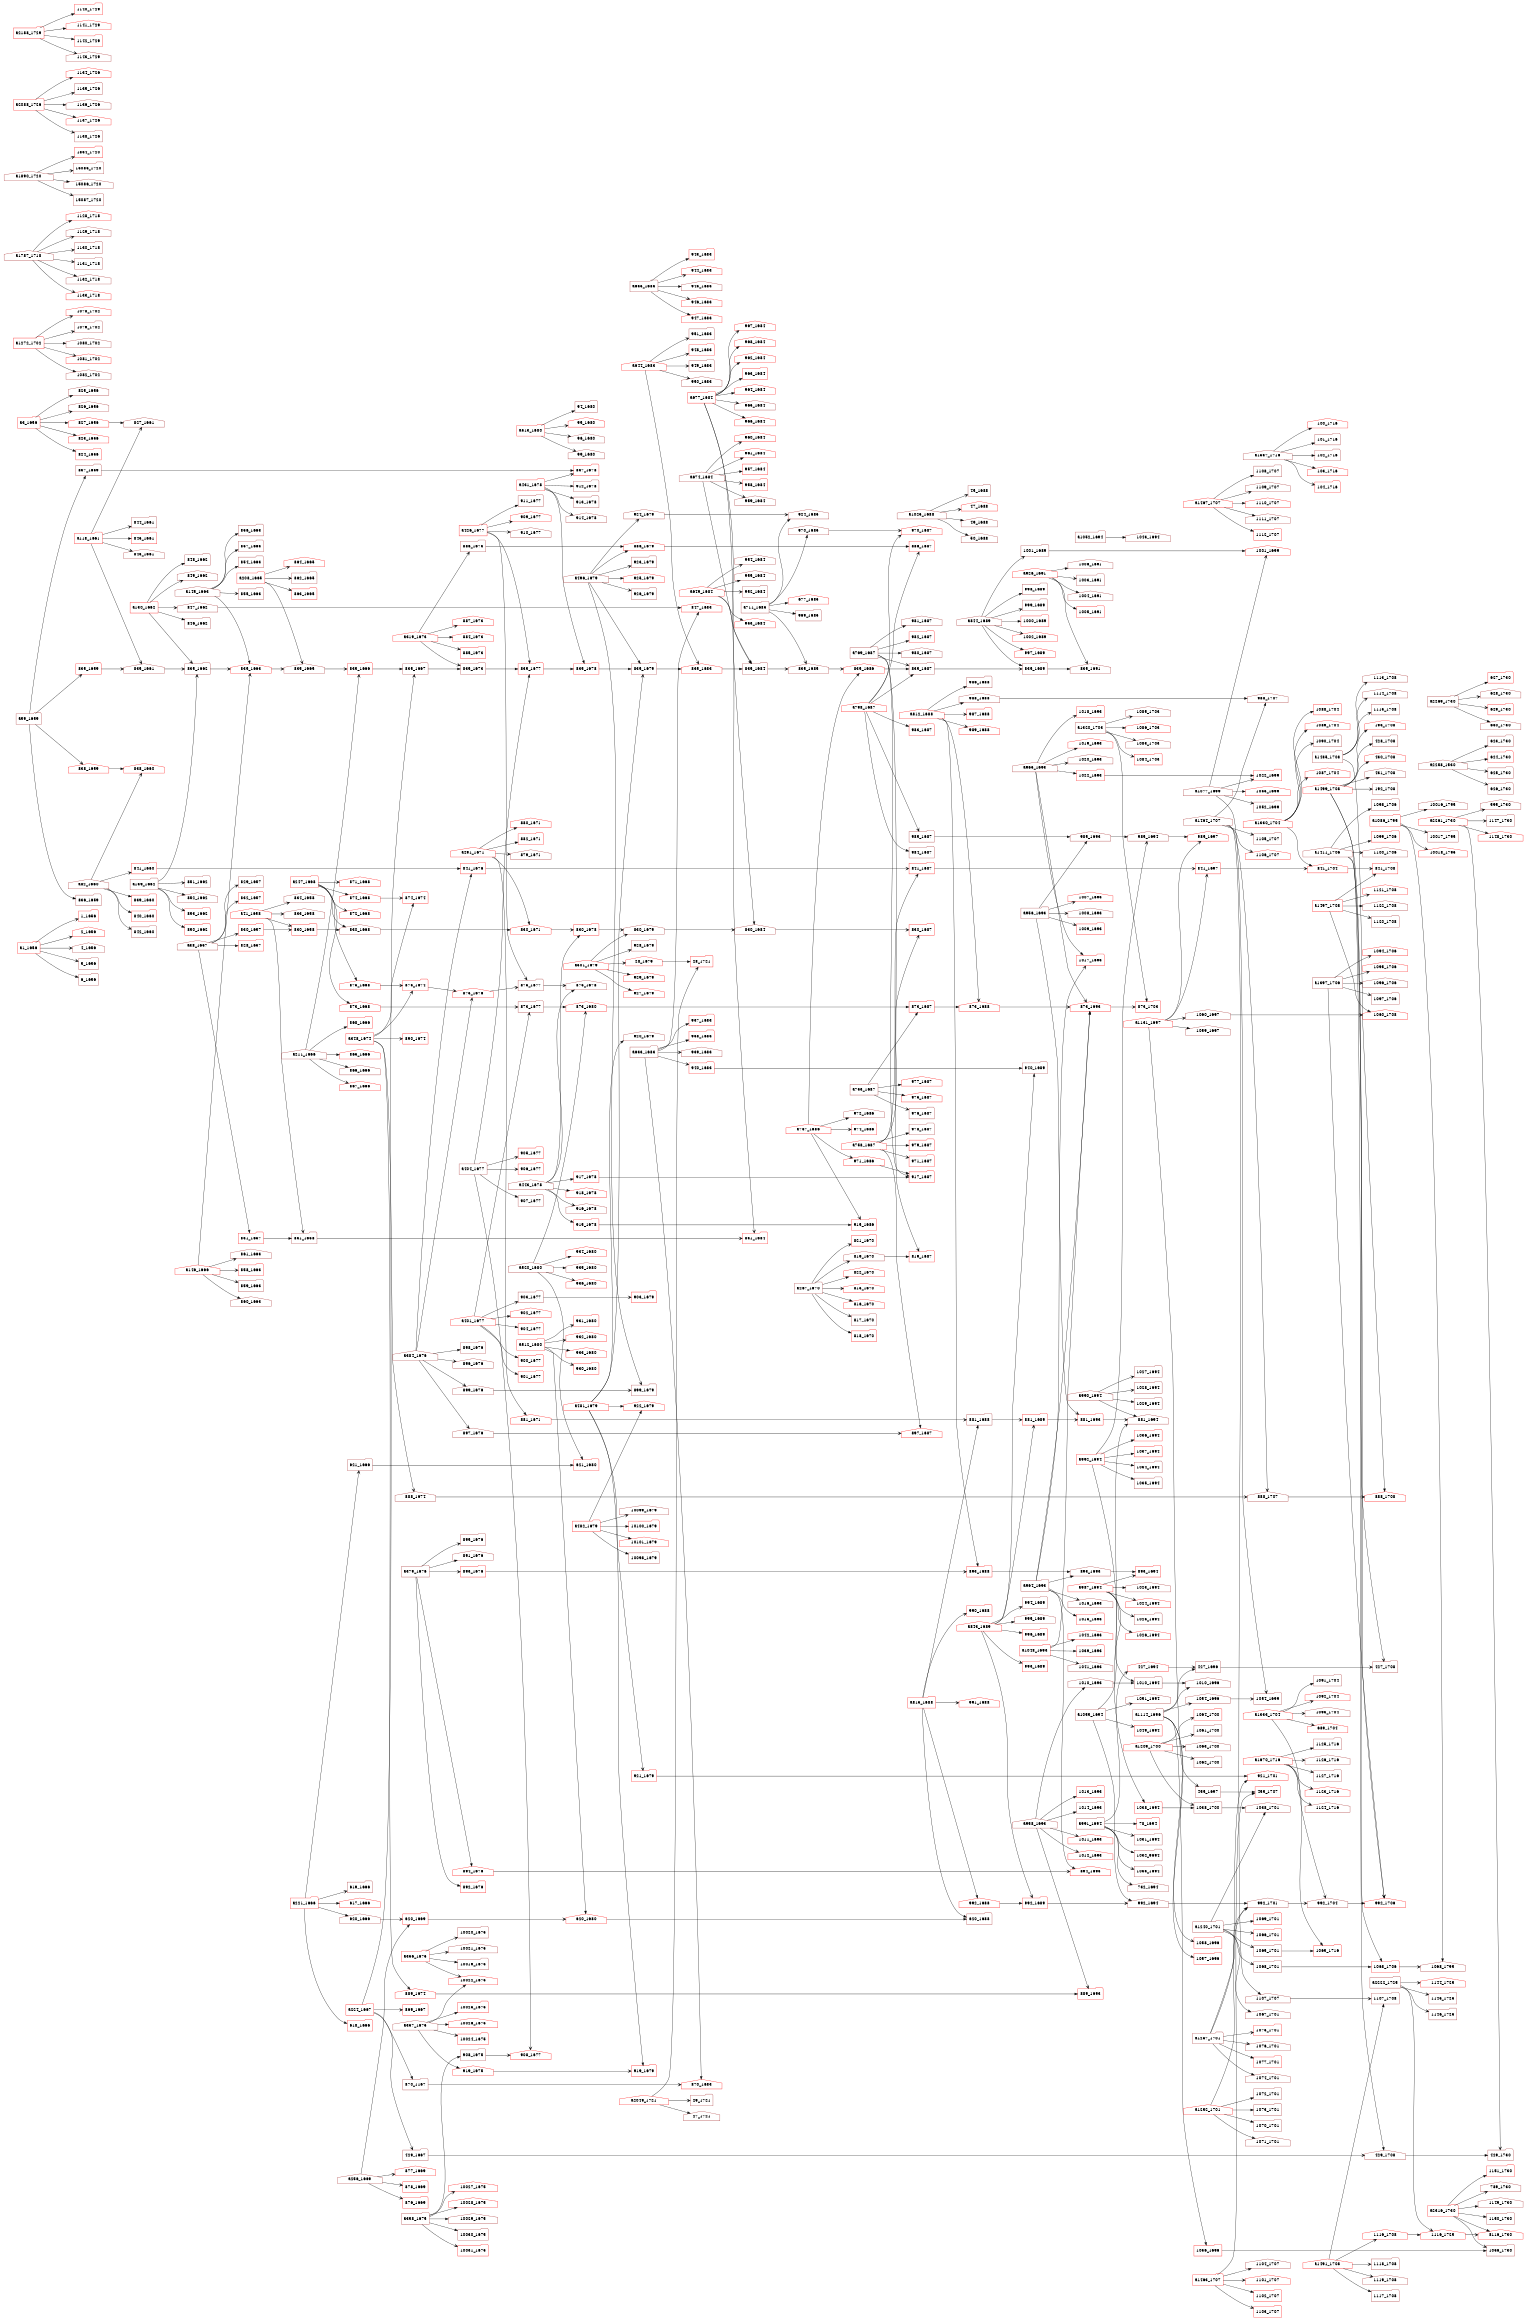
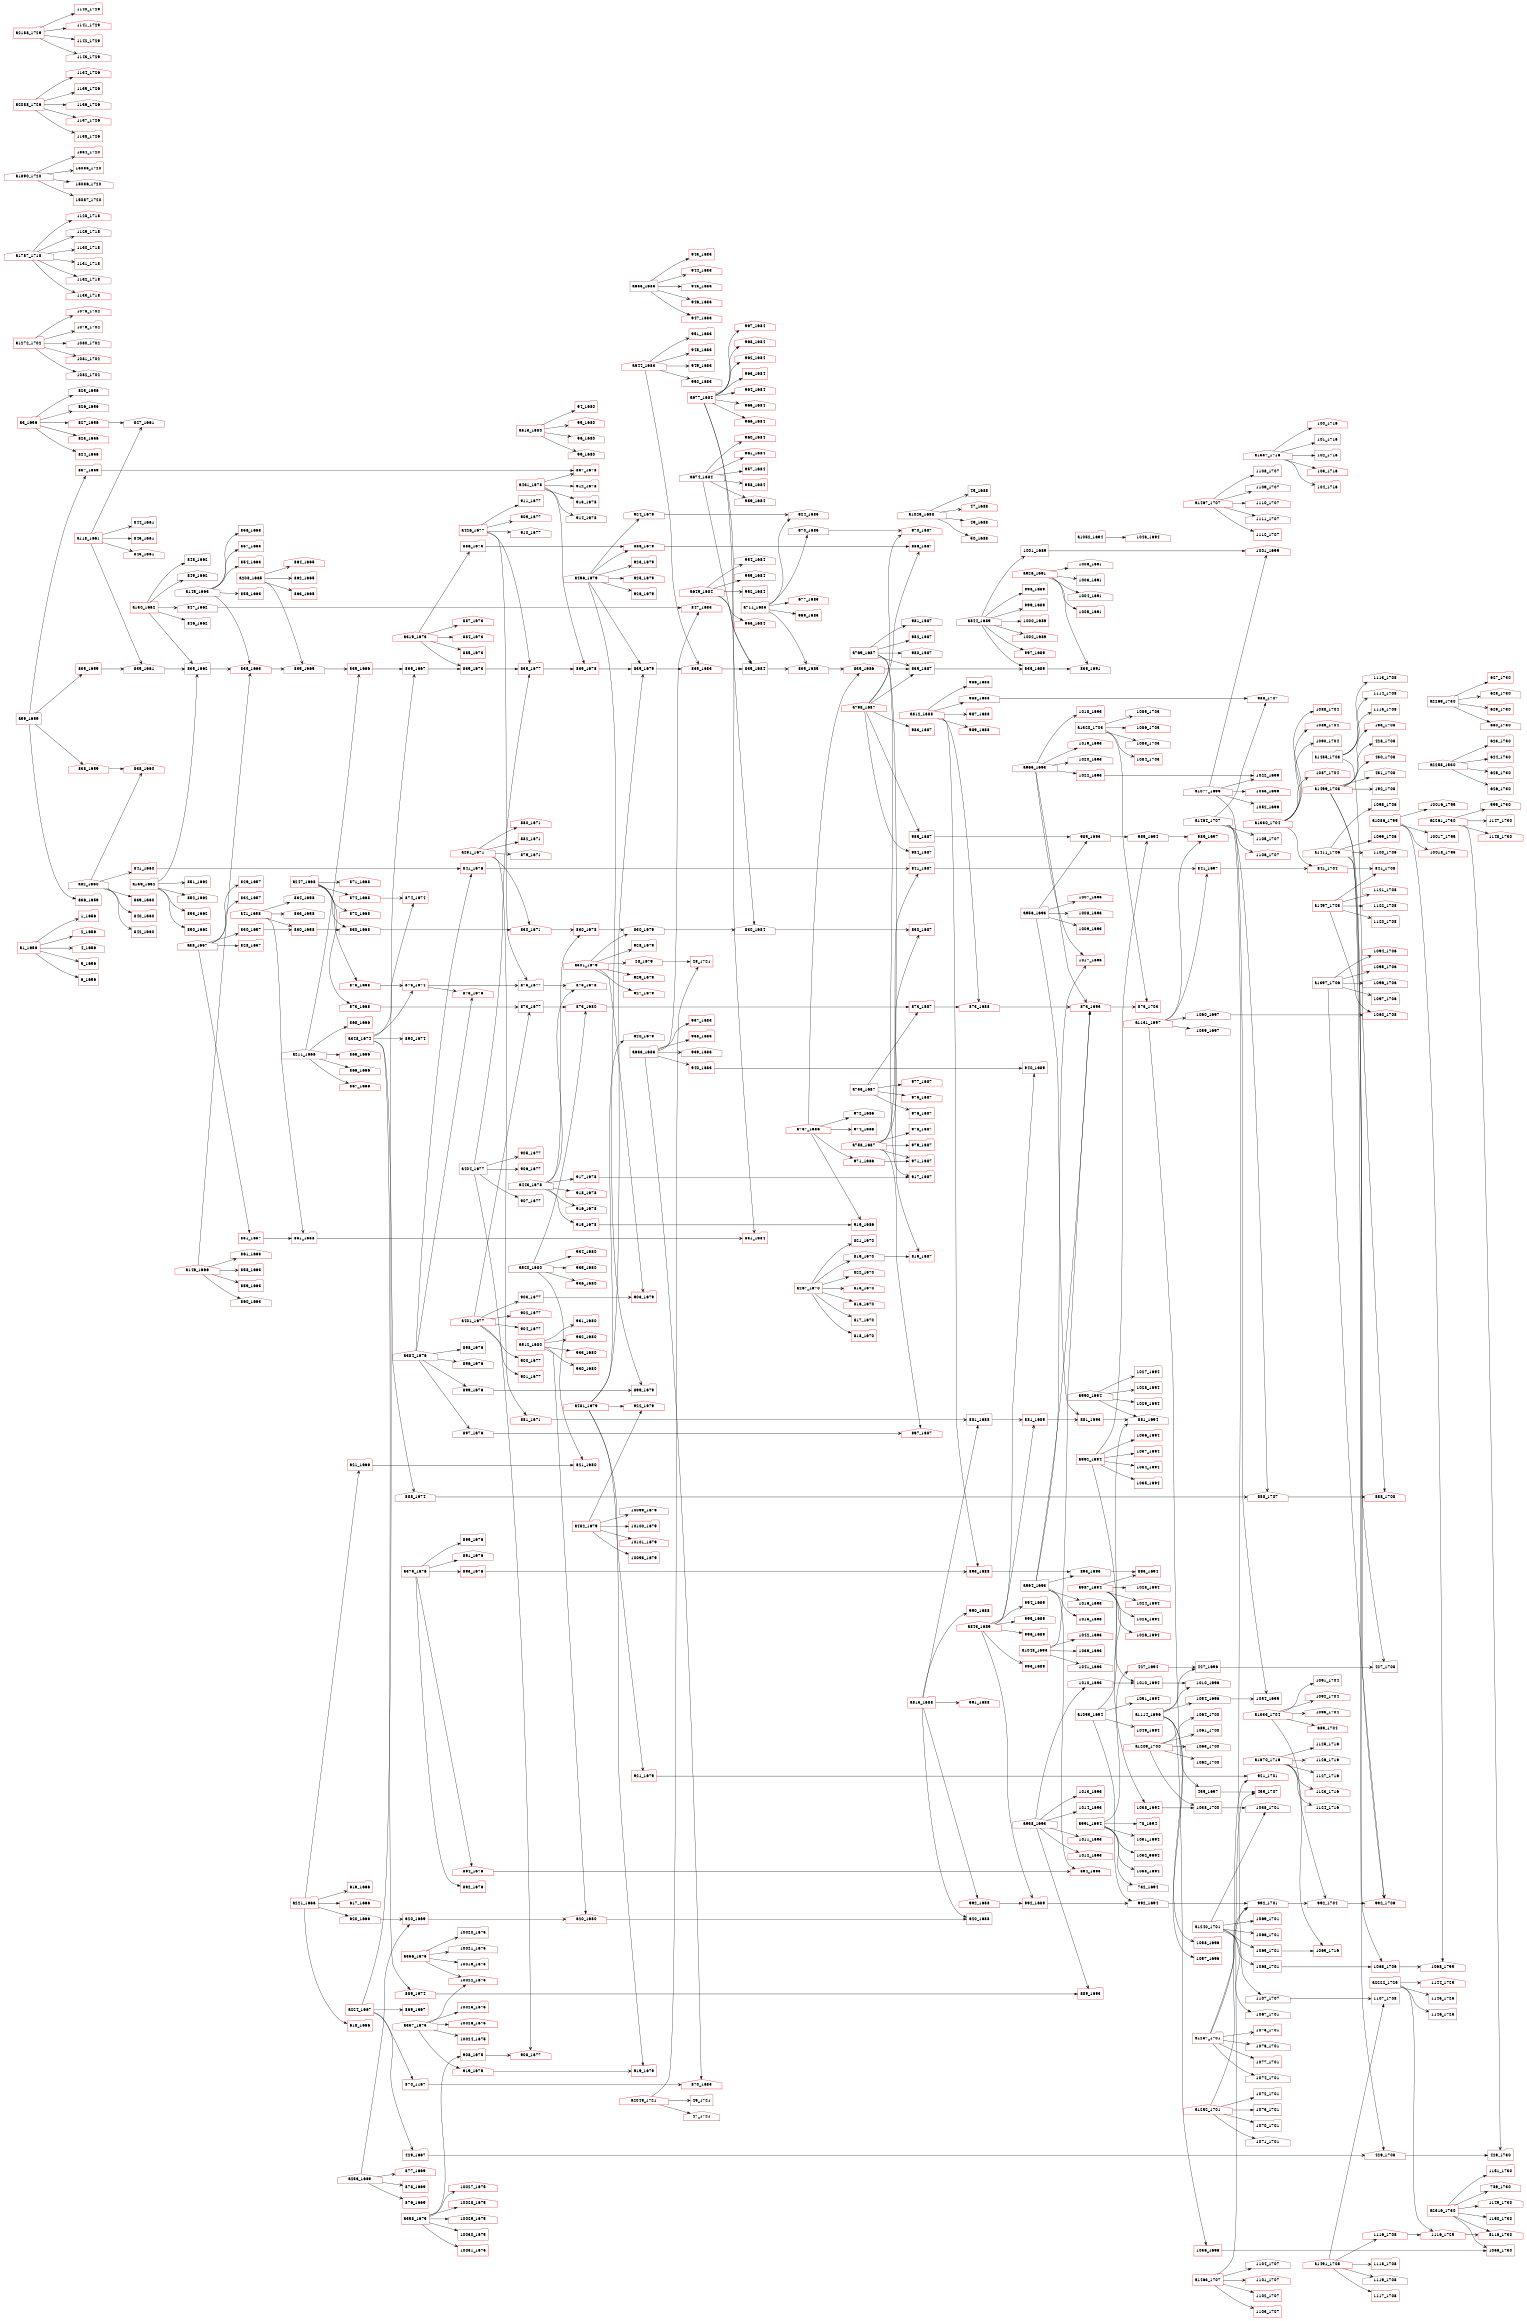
edge "875_1676" -> "875_1677": now "875_1674" -> "875_1677"
edge "a501_1679" -> "903_1679": added
edge "971_1686" -> "917_1687": now "971_1686" -> "971_1687"
